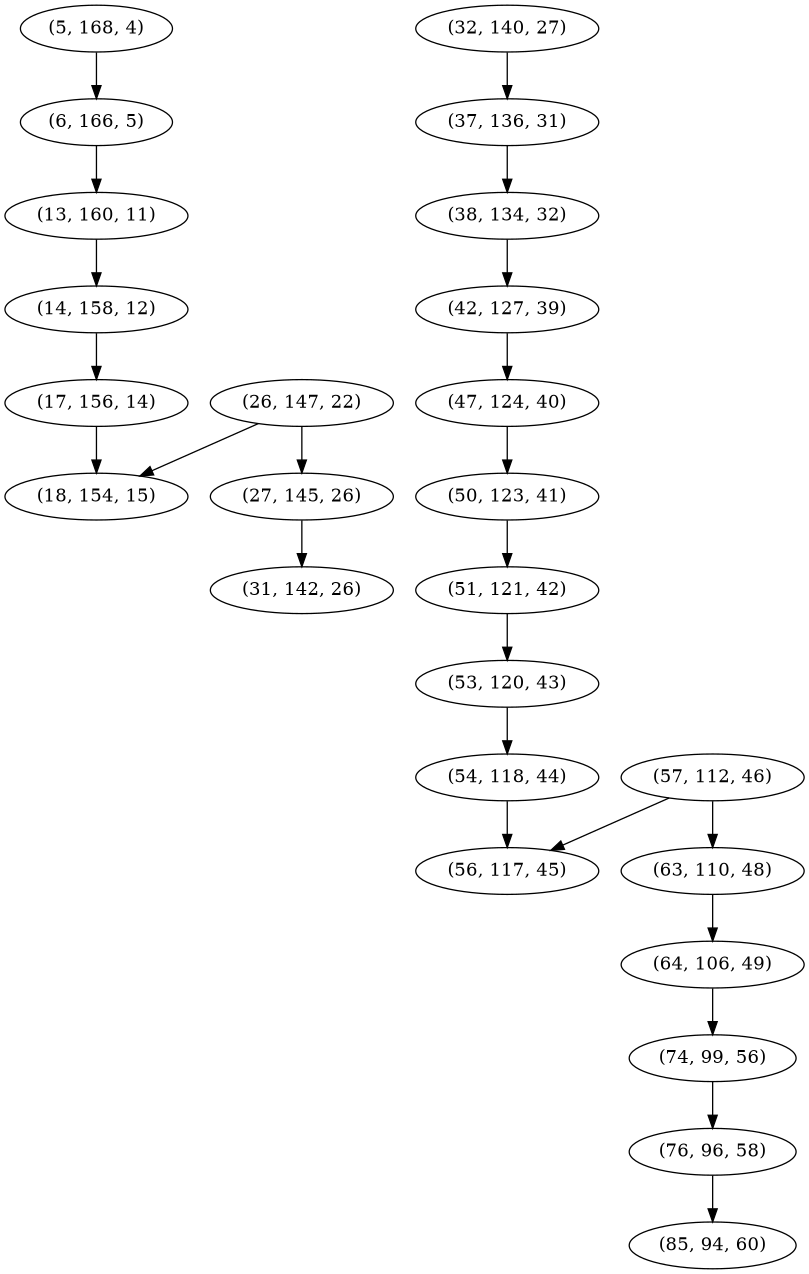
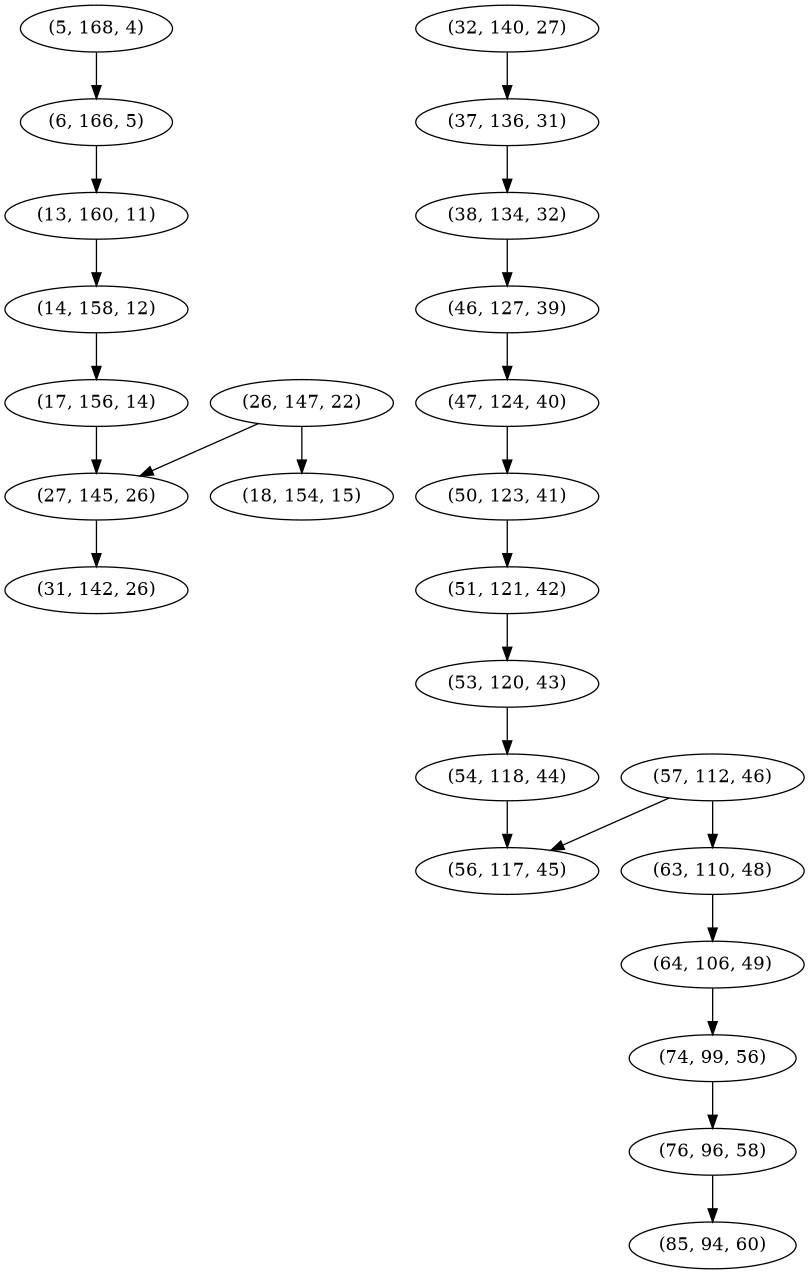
node "(42, 127, 39)": label "(42, 127, 39)" -> "(46, 127, 39)"
edge "(17, 156, 14)" -> "(18, 154, 15)": now "(17, 156, 14)" -> "(27, 145, 26)"
